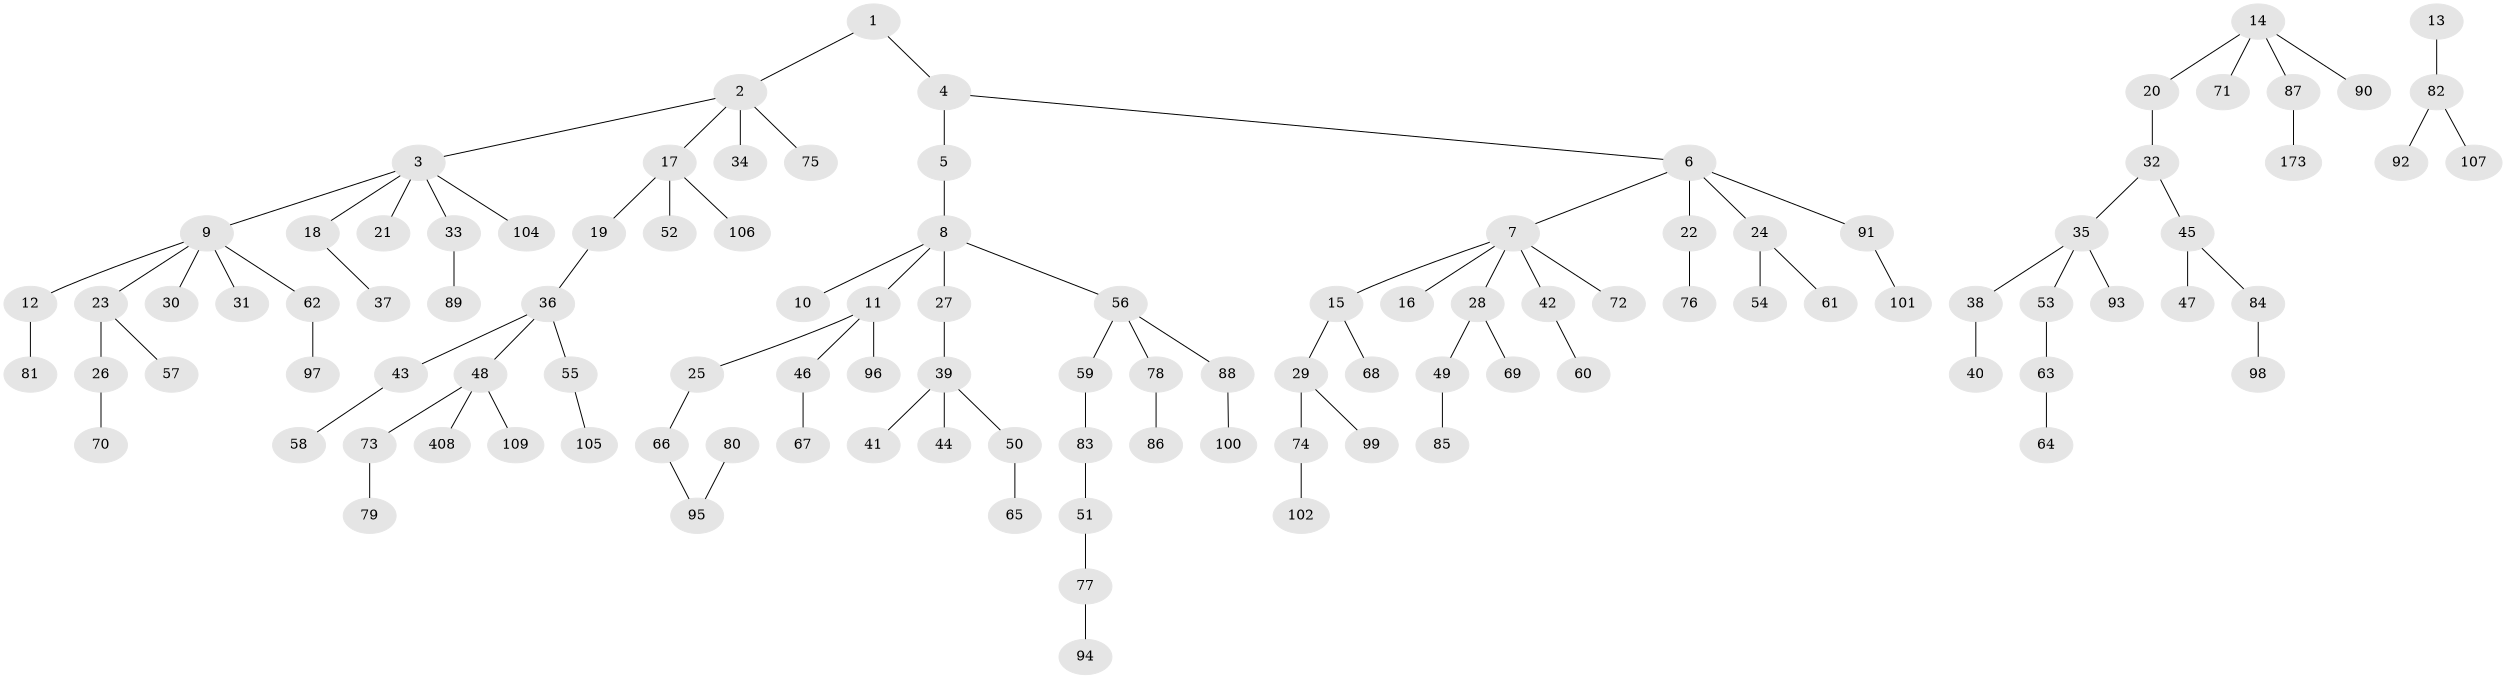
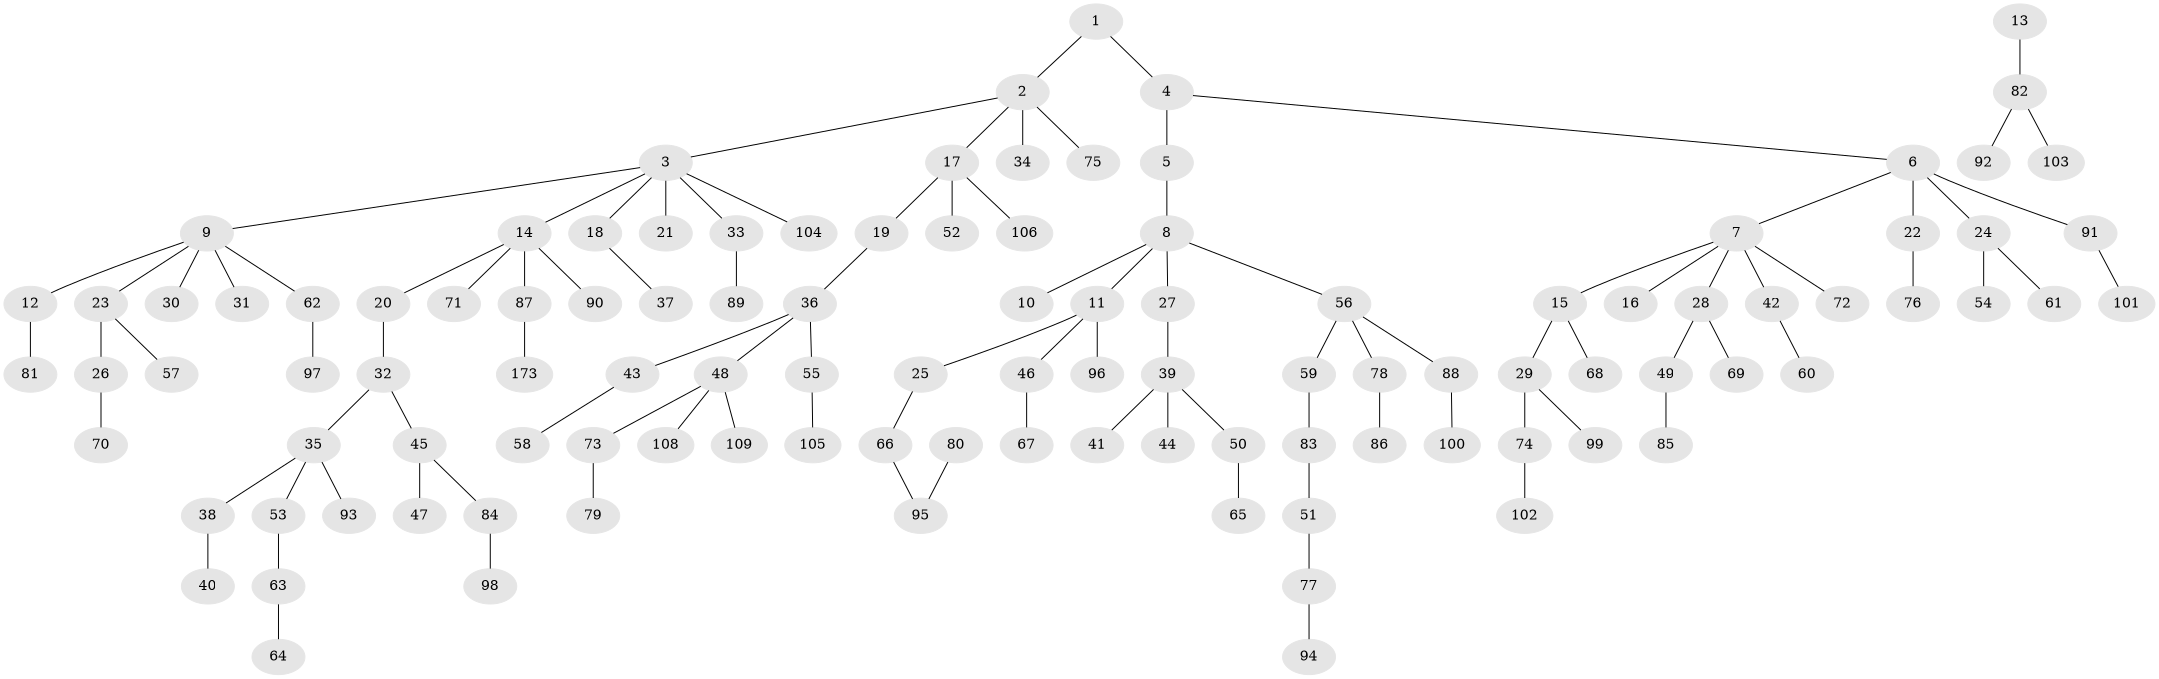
node "107": label "107" -> "103"
edge "3" -- "14": added
node "408": label "408" -> "108"
